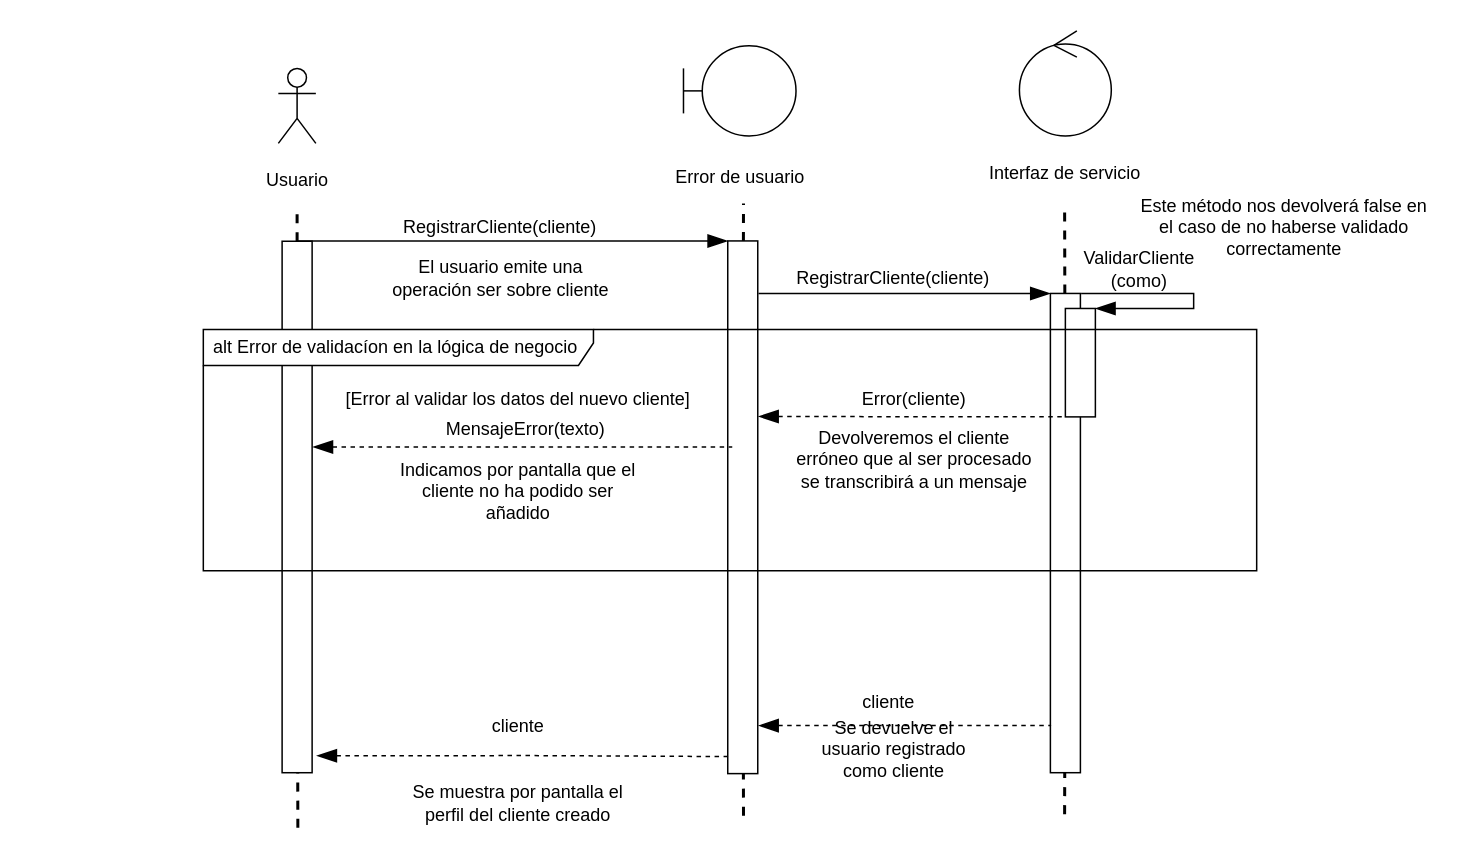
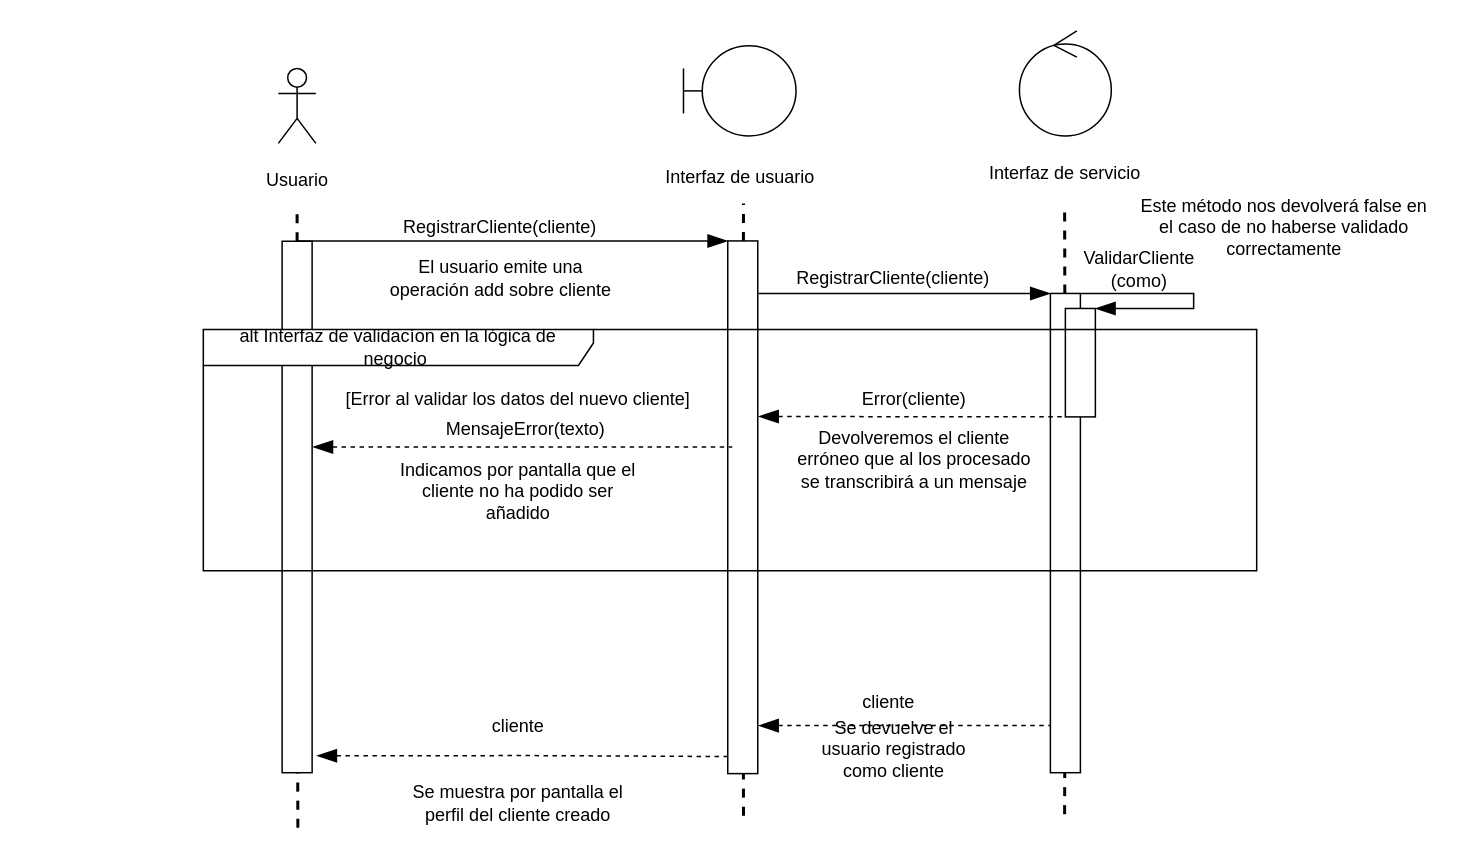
node "Error de usuario": label "Error de usuario" -> "Interfaz de usuario"
node "El usuario emite una operación ser sobre cliente": label "El usuario emite una operación ser sobre cliente" -> "El usuario emite una operación add sobre cliente"
node "alt Error de validacíon en la lógica de negocio": label "alt Error de validacíon en la lógica de negocio" -> "alt Interfaz de validacíon en la lógica de negocio"
node "Devolveremos el cliente erróneo que al ser procesado se transcribirá a un mensaje": label "Devolveremos el cliente erróneo que al ser procesado se transcribirá a un mensaje" -> "Devolveremos el cliente erróneo que al los procesado se transcribirá a un mensaje"
